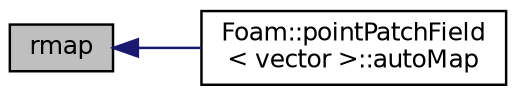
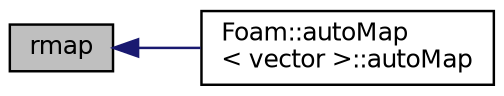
node "Foam::pointPatchField < vector >::autoMap": label "Foam::pointPatchField < vector >::autoMap" -> "Foam::autoMap < vector >::autoMap"
